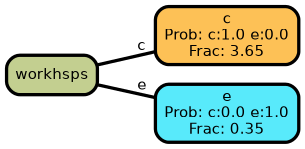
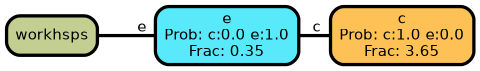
edge "c Prob: c:1.0 e:0.0 Frac: 3.65" -- "workhsps": now "c Prob: c:1.0 e:0.0 Frac: 3.65" -- "e Prob: c:0.0 e:1.0 Frac: 0.35"
